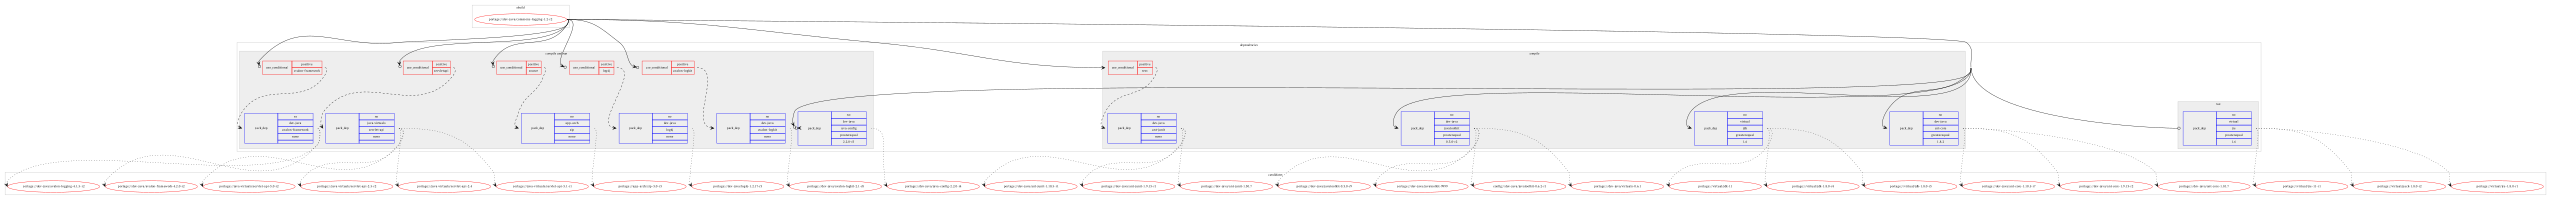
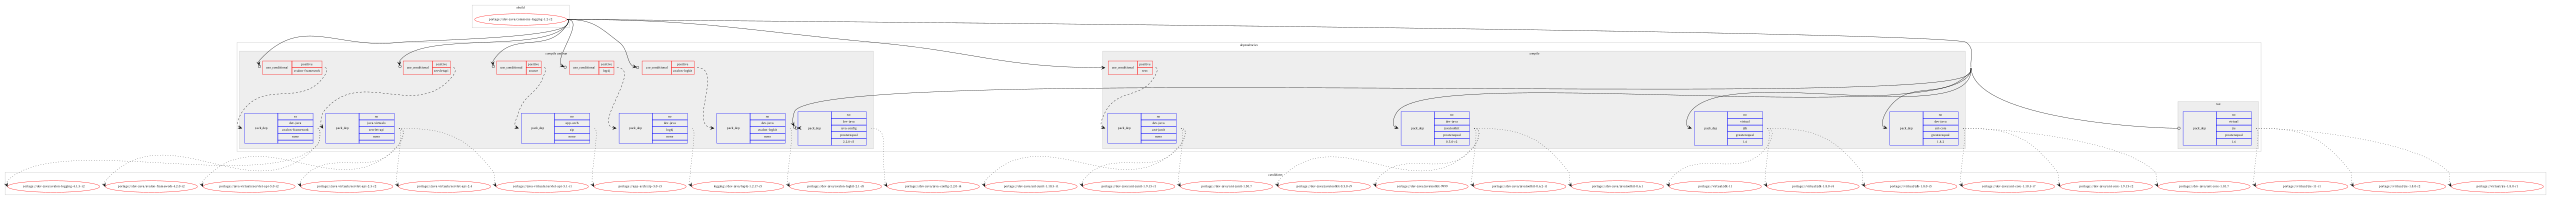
node "portage://dev-java/log4j-1.2.17-r3": label "portage://dev-java/log4j-1.2.17-r3" -> "logging://dev-java/log4j-1.2.17-r3"
node "config://dev-java/javatoolkit-0.6.2-r1": label "config://dev-java/javatoolkit-0.6.2-r1" -> "portage://dev-java/javatoolkit-0.6.2-r1"
node "portage://dev-java/virtuals-0.6.1": label "portage://dev-java/virtuals-0.6.1" -> "portage://dev-java/javatoolkit-0.6.1"
node "portage://virtual/pack-1.8.0-r2": label "portage://virtual/pack-1.8.0-r2" -> "portage://virtual/jre-1.8.0-r2"
